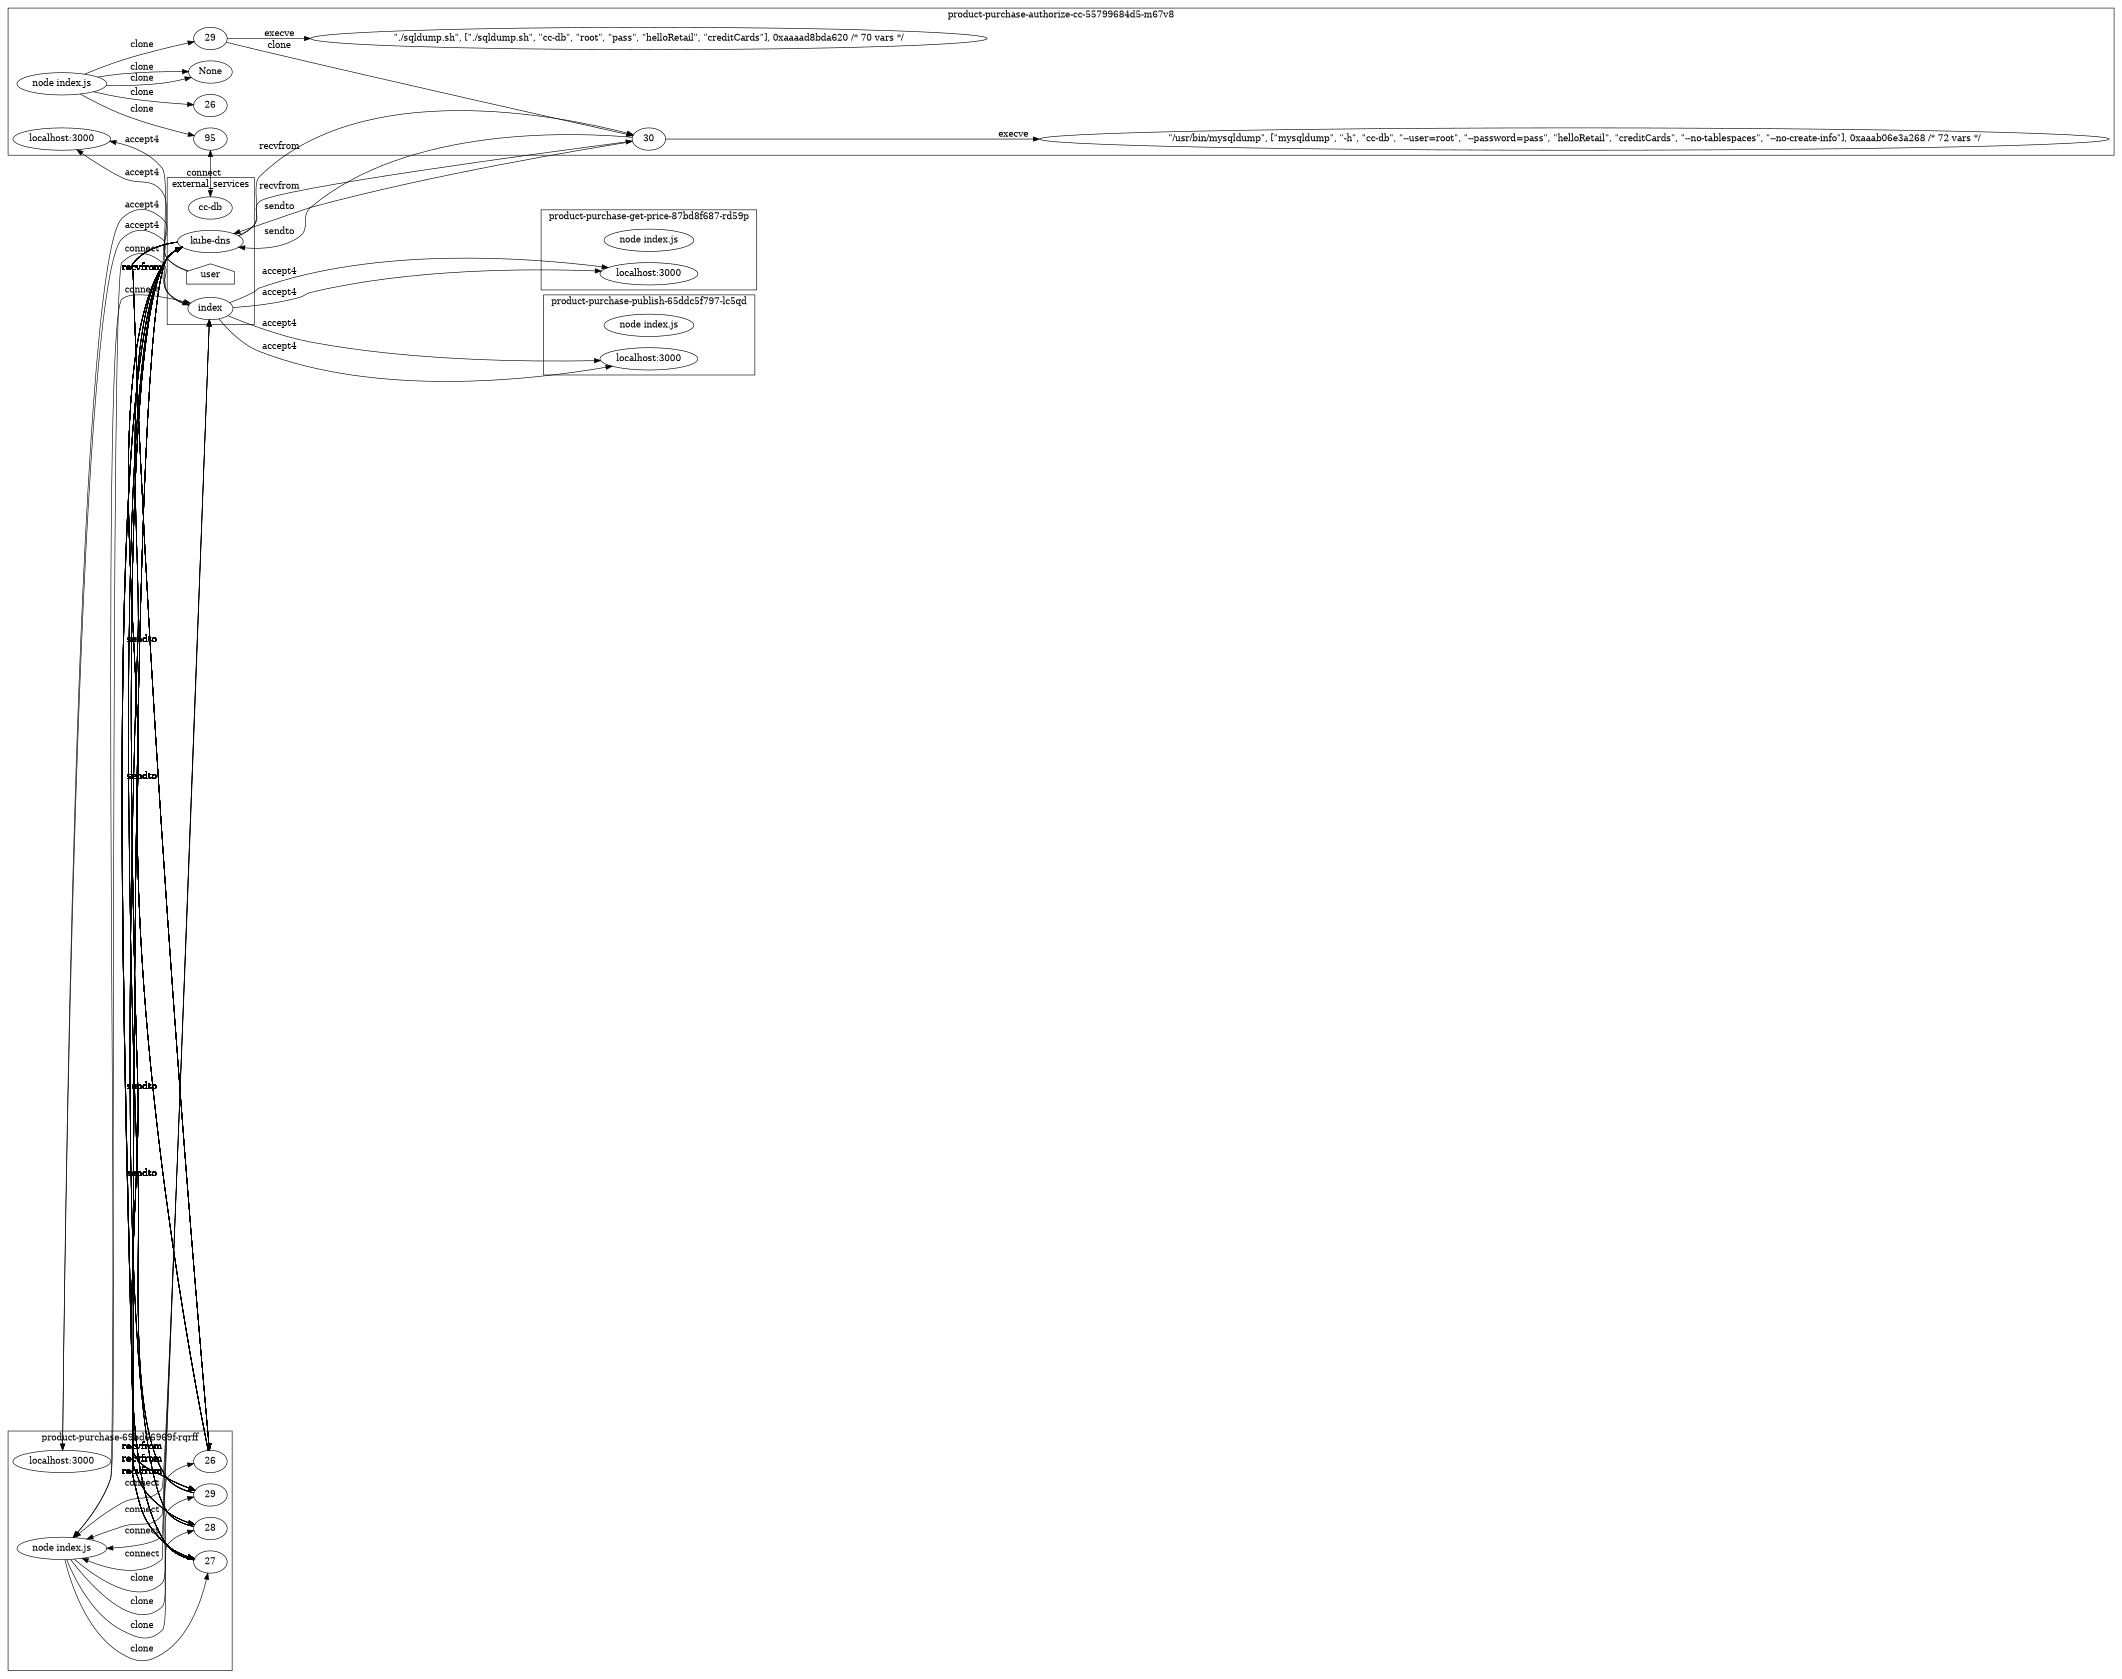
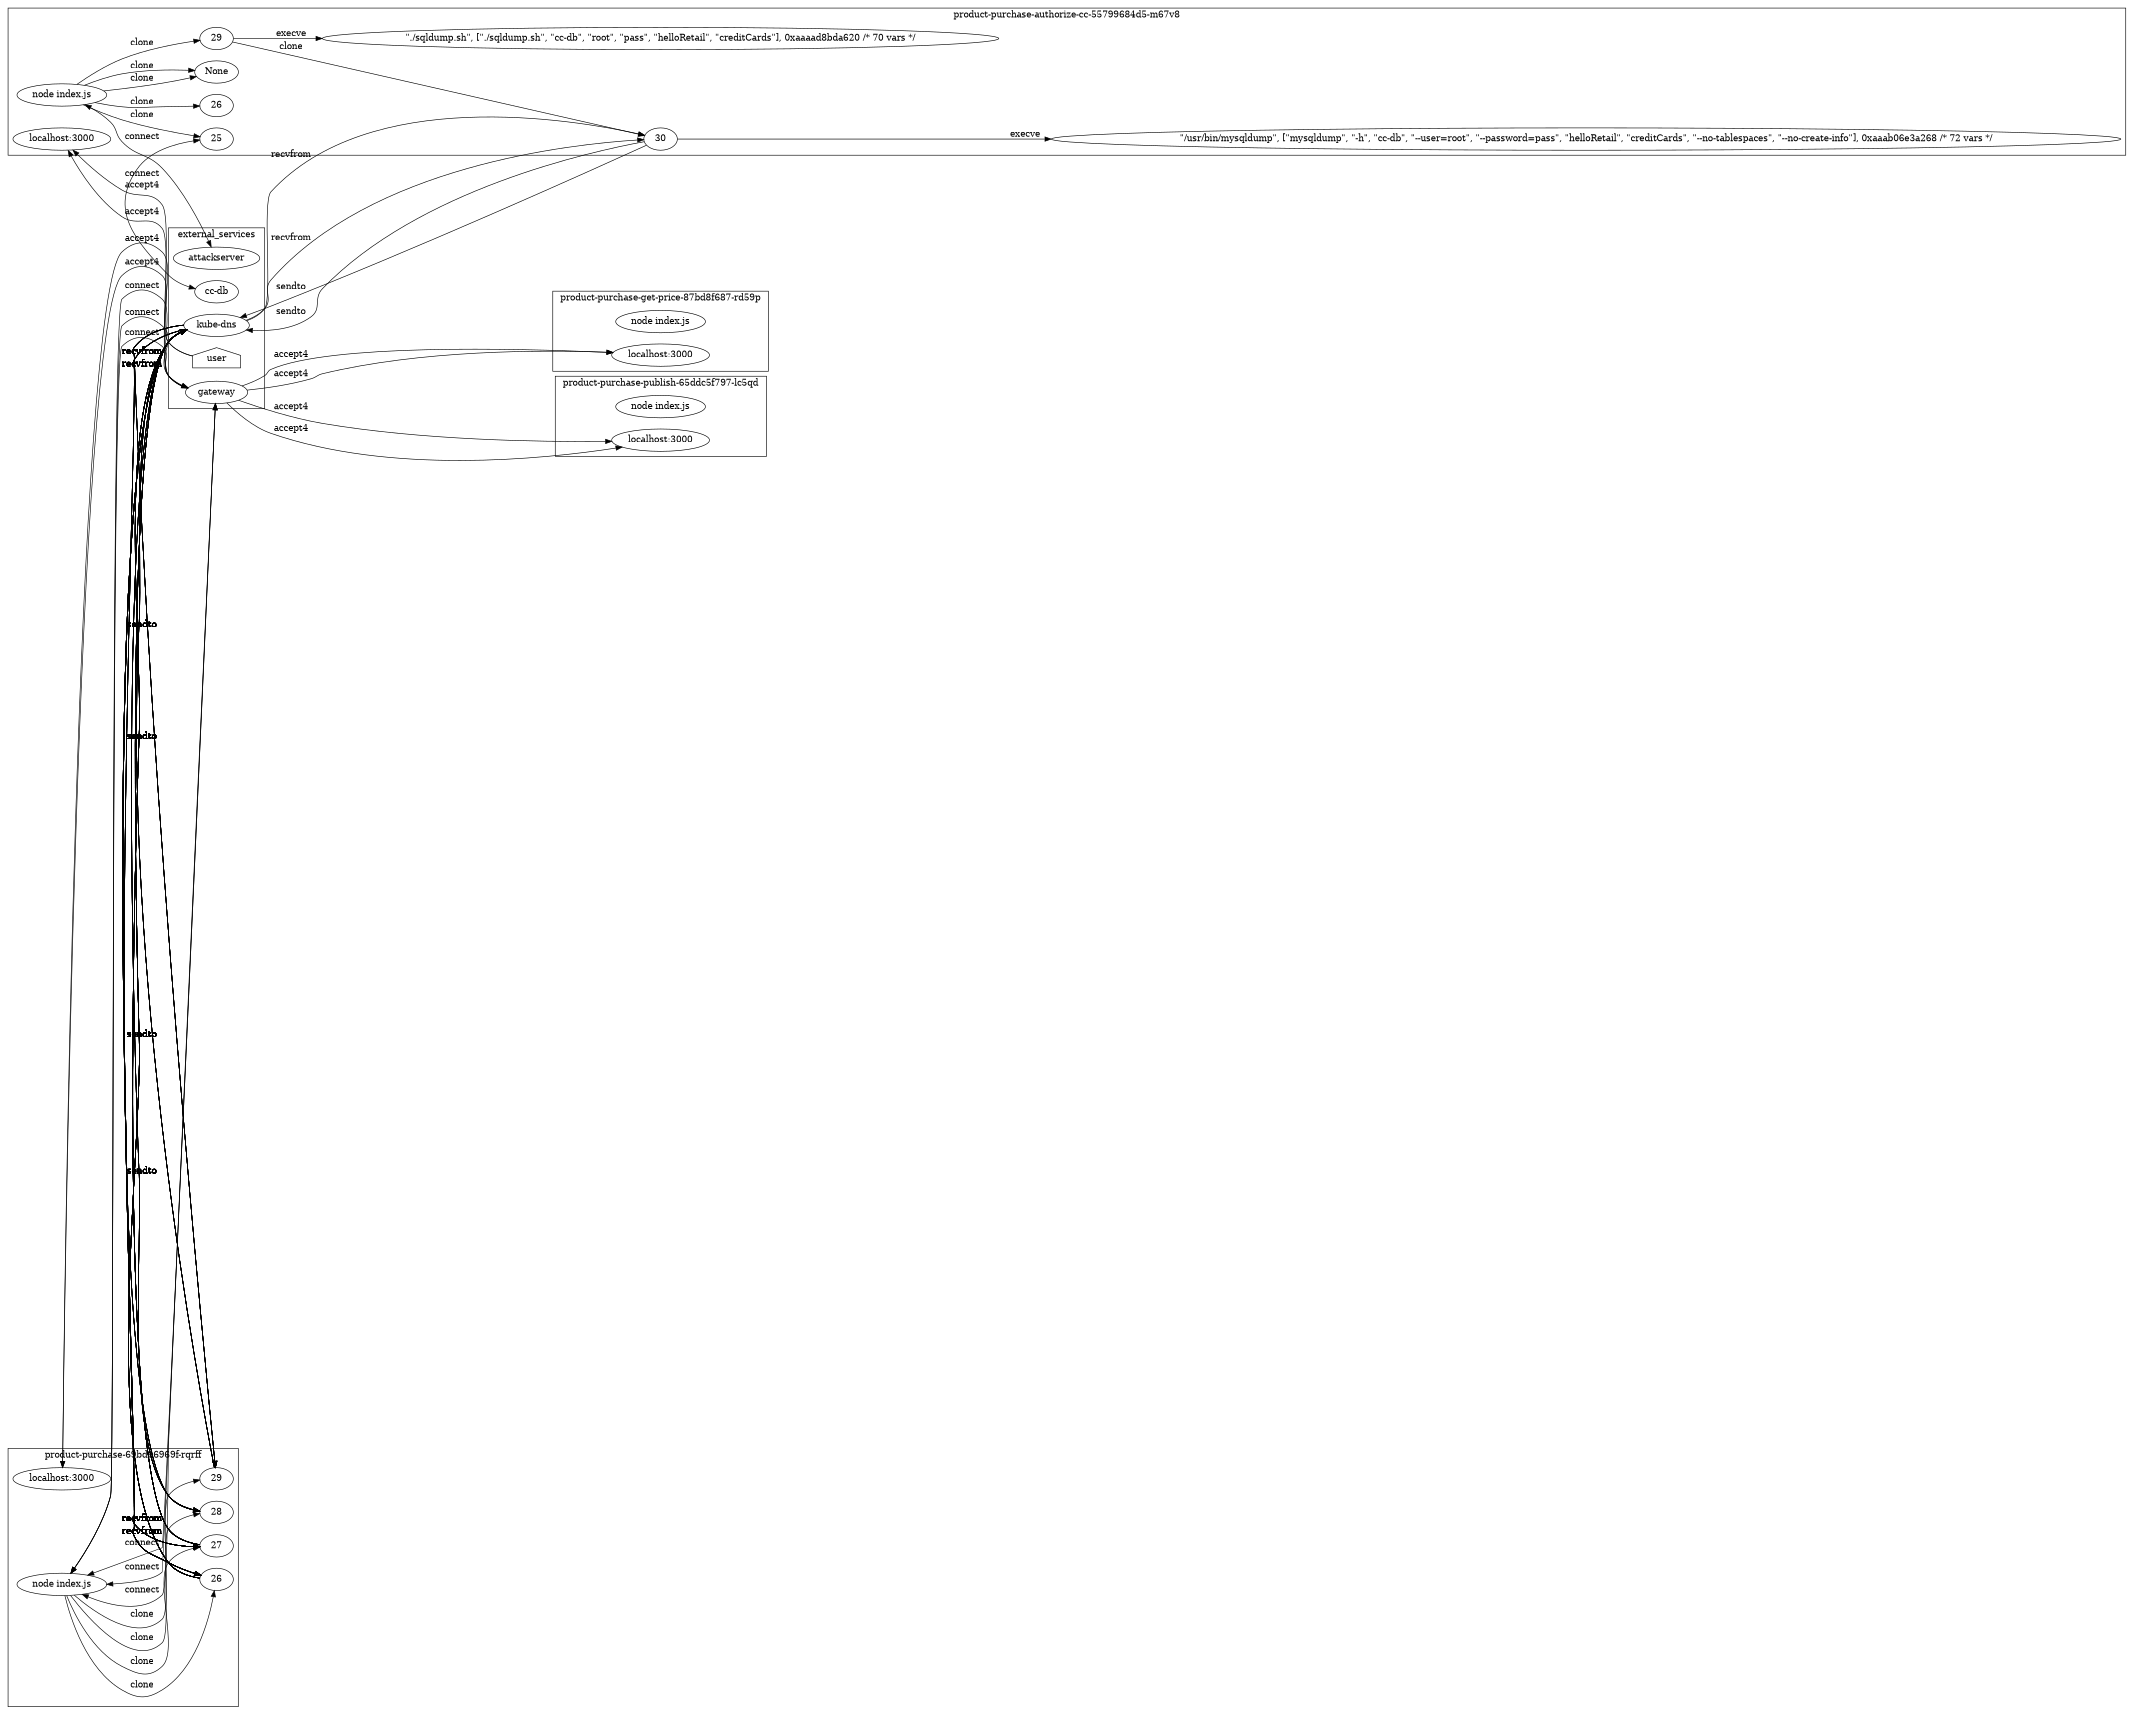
node "95": label "95" -> "25"
node "attackserver": added
node "index": label "index" -> "gateway"
